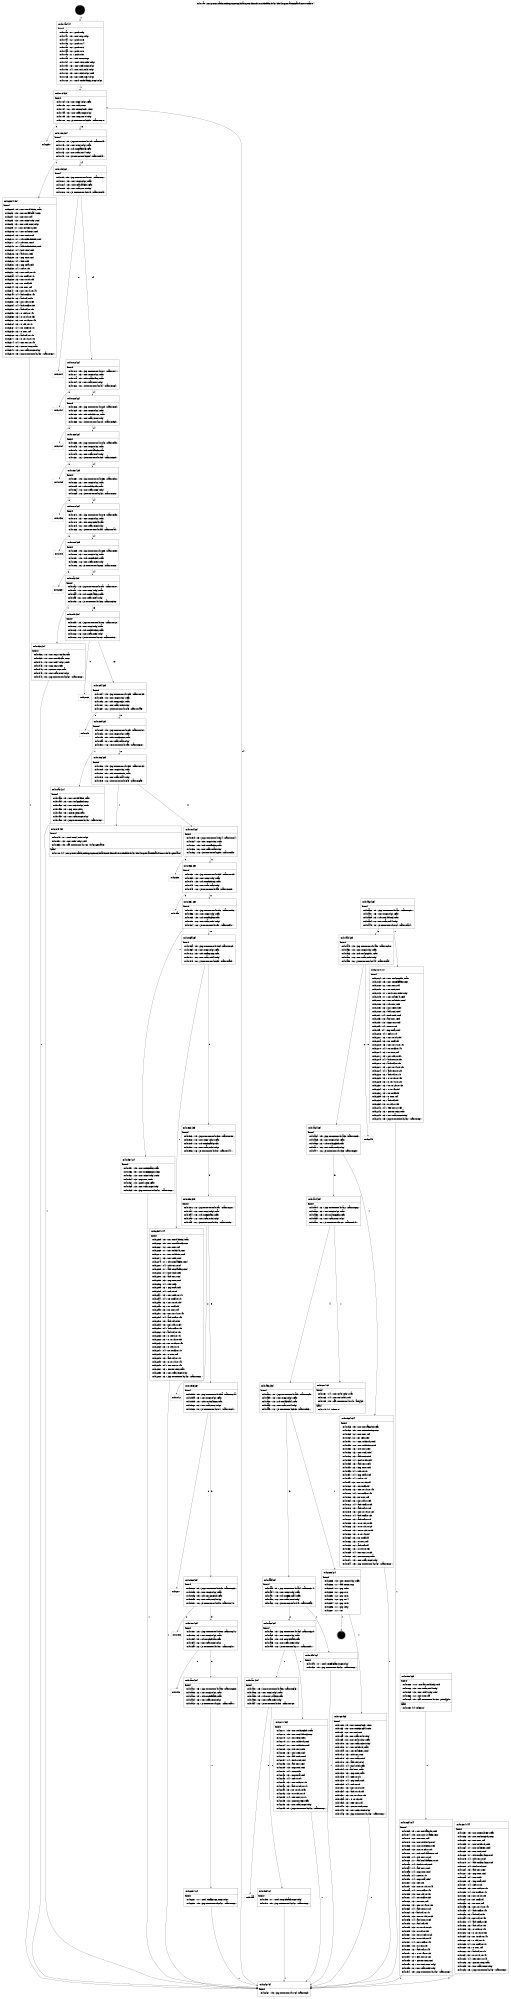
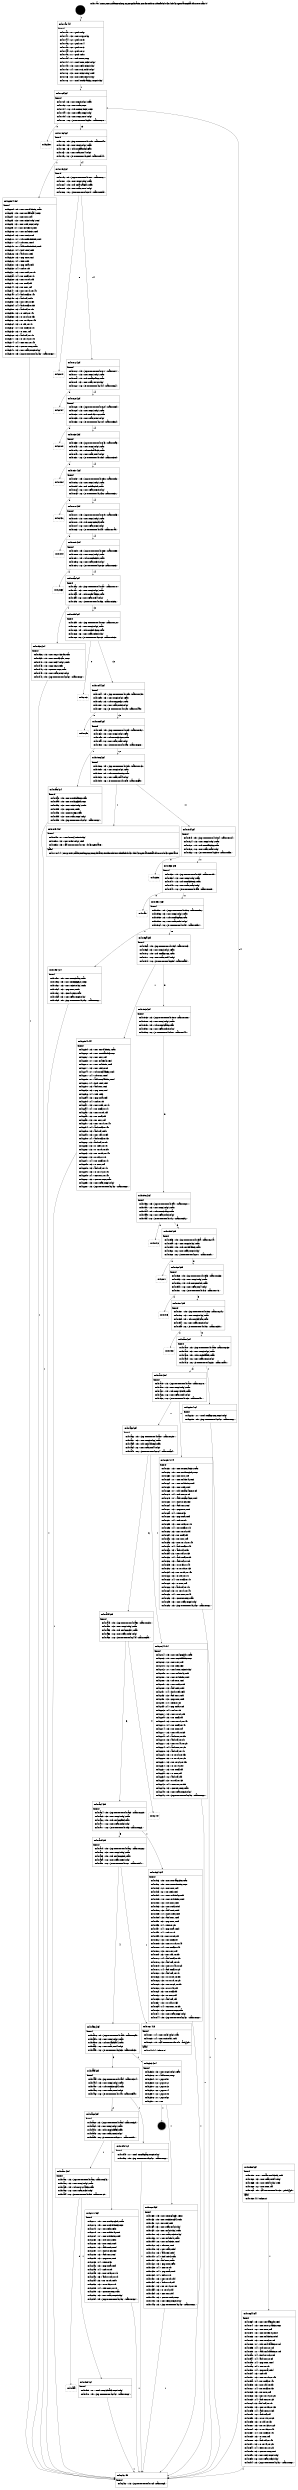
node "0x401a19 [25]": added
